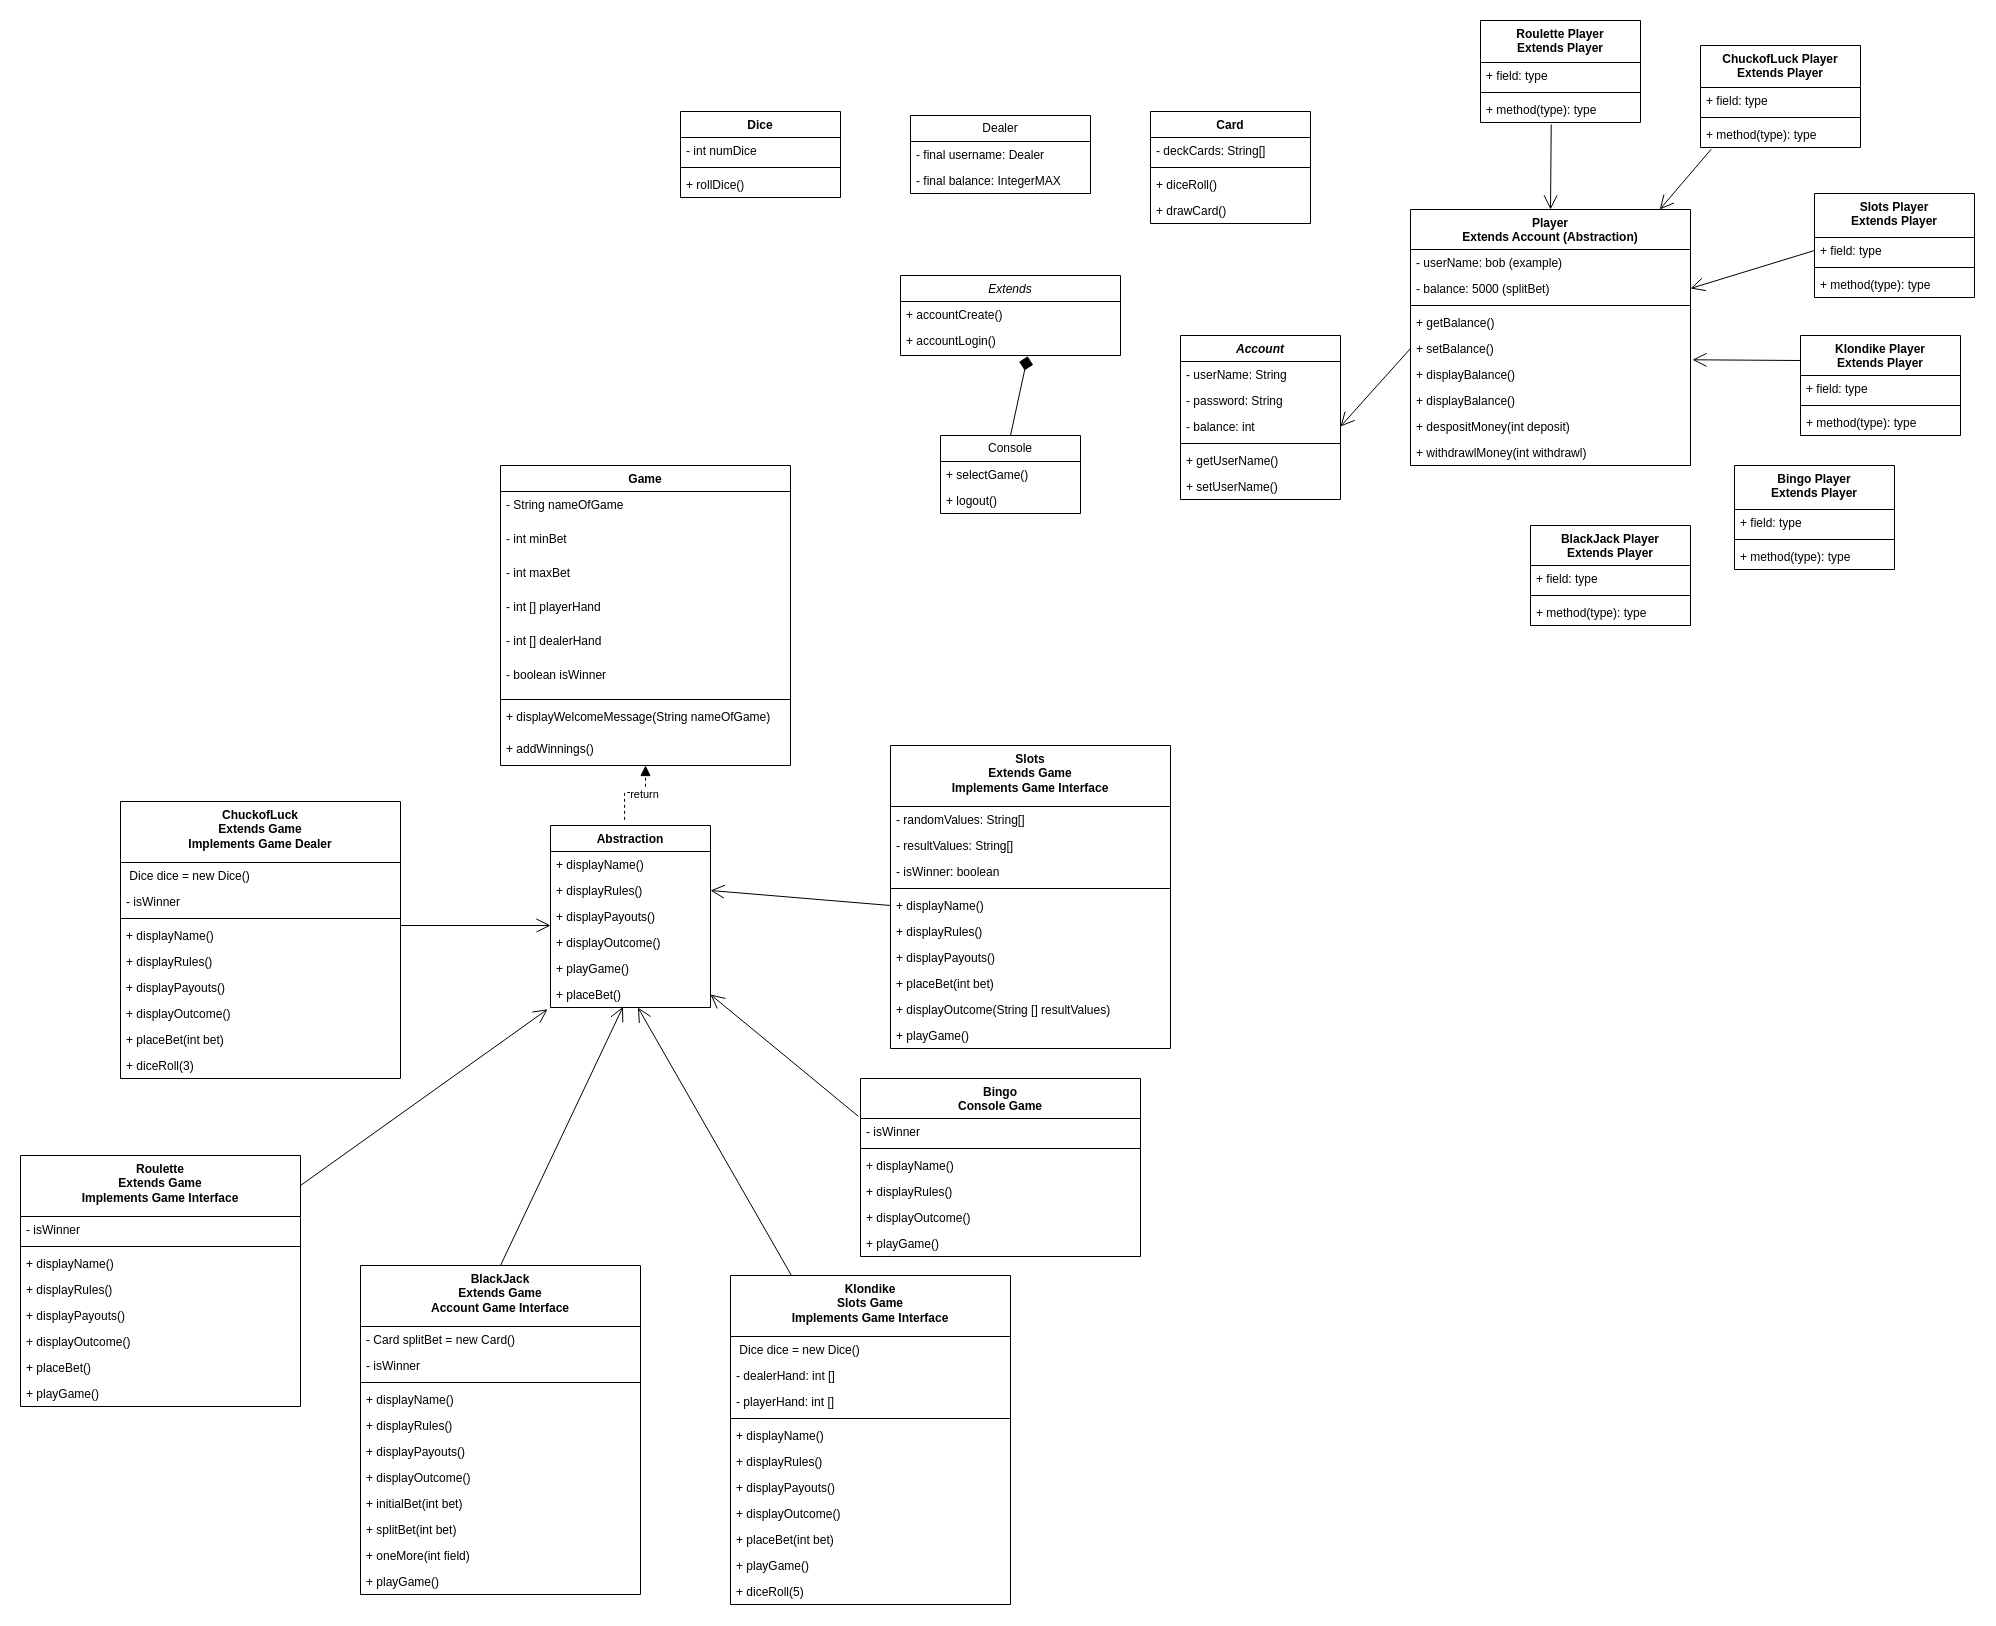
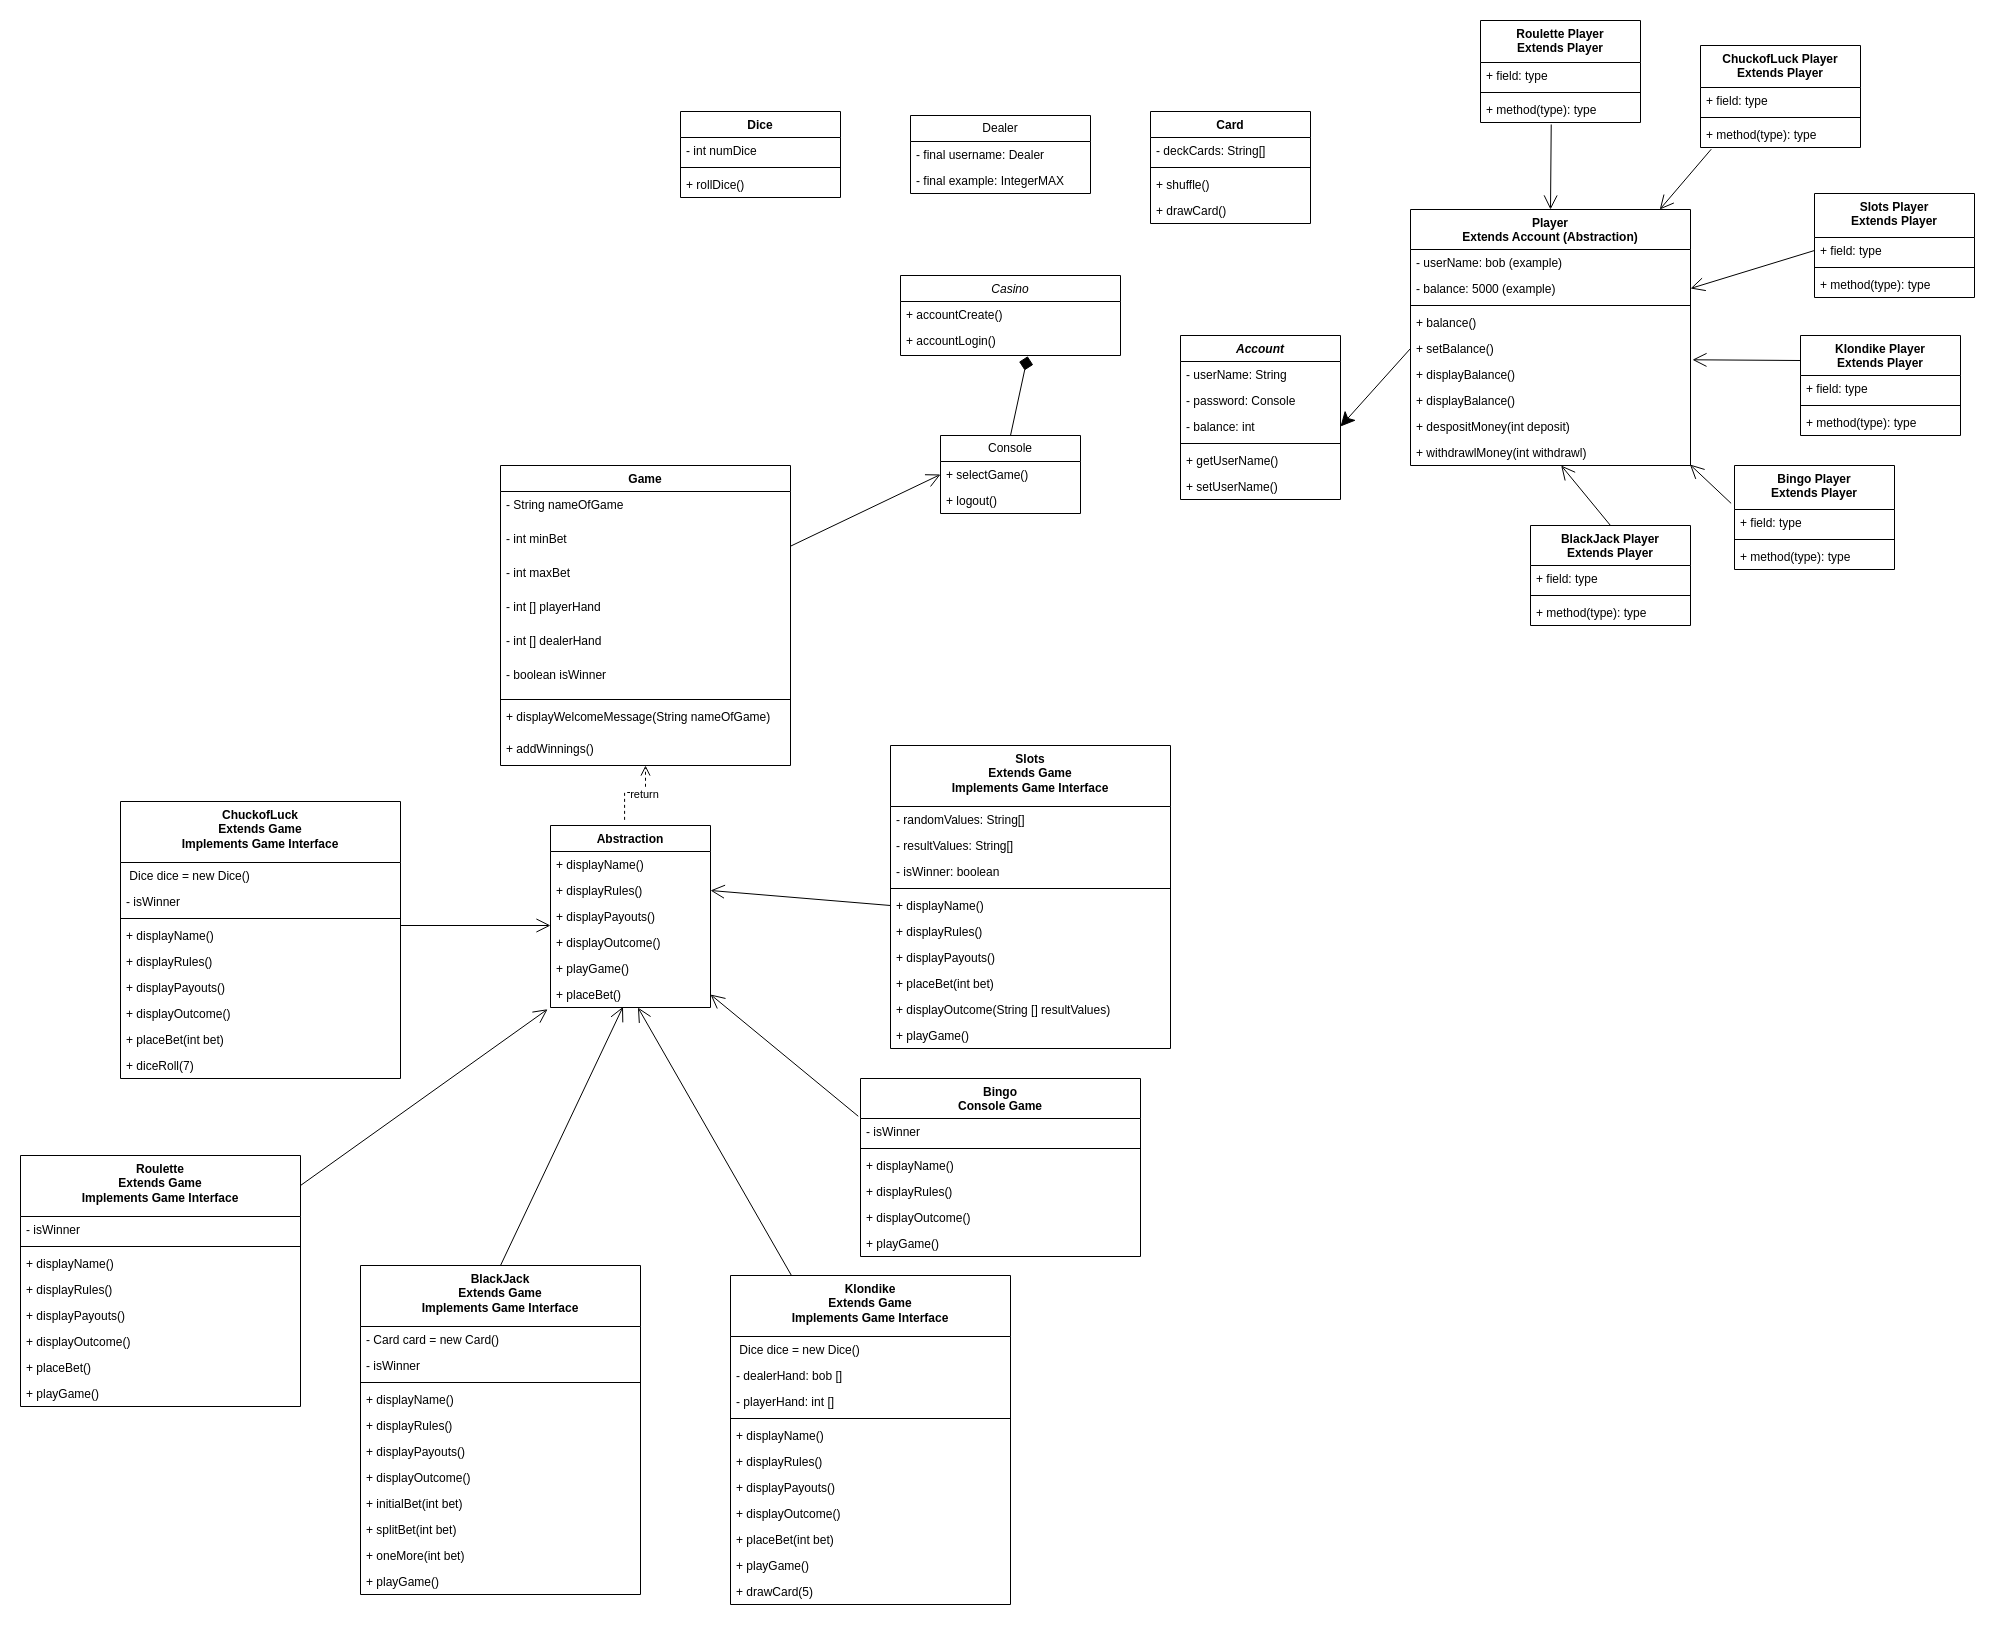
node "- final balance: IntegerMAX": label "- final balance: IntegerMAX" -> "- final example: IntegerMAX"
node "+ diceRoll()": label "+ diceRoll()" -> "+ shuffle()"
node "Extends": label "Extends" -> "Casino"
node "- balance: 5000 (splitBet)": label "- balance: 5000 (splitBet)" -> "- balance: 5000 (example)"
node "+ getBalance()": label "+ getBalance()" -> "+ balance()"
node "- password: String": label "- password: String" -> "- password: Console"
edge "+ setBalance()" -> "- balance: int": arrowhead open -> classic
edge "Bingo Player Extends Player" -> "+ withdrawlMoney(int withdrawl)": added
edge "BlackJack Player Extends Player" -> "+ withdrawlMoney(int withdrawl)": added
edge "Game" -> "+ selectGame()": added
edge "Abstraction" -> "+ addWinnings()": arrowhead block -> open
node "ChuckofLuck Extends Game Implements Game Dealer": label "ChuckofLuck Extends Game Implements Game Dealer" -> "ChuckofLuck Extends Game Implements Game Interface"
node "+ diceRoll(3)": label "+ diceRoll(3)" -> "+ diceRoll(7)"
node "BlackJack Extends Game Account Game Interface": label "BlackJack Extends Game Account Game Interface" -> "BlackJack Extends Game Implements Game Interface"
node "Klondike Slots Game Implements Game Interface": label "Klondike Slots Game Implements Game Interface" -> "Klondike Extends Game Implements Game Interface"
node "- Card splitBet = new Card()": label "- Card splitBet = new Card()" -> "- Card card = new Card()"
node "- dealerHand: int []": label "- dealerHand: int []" -> "- dealerHand: bob []"
node "+ oneMore(int field)": label "+ oneMore(int field)" -> "+ oneMore(int bet)"
node "+ diceRoll(5)": label "+ diceRoll(5)" -> "+ drawCard(5)"
